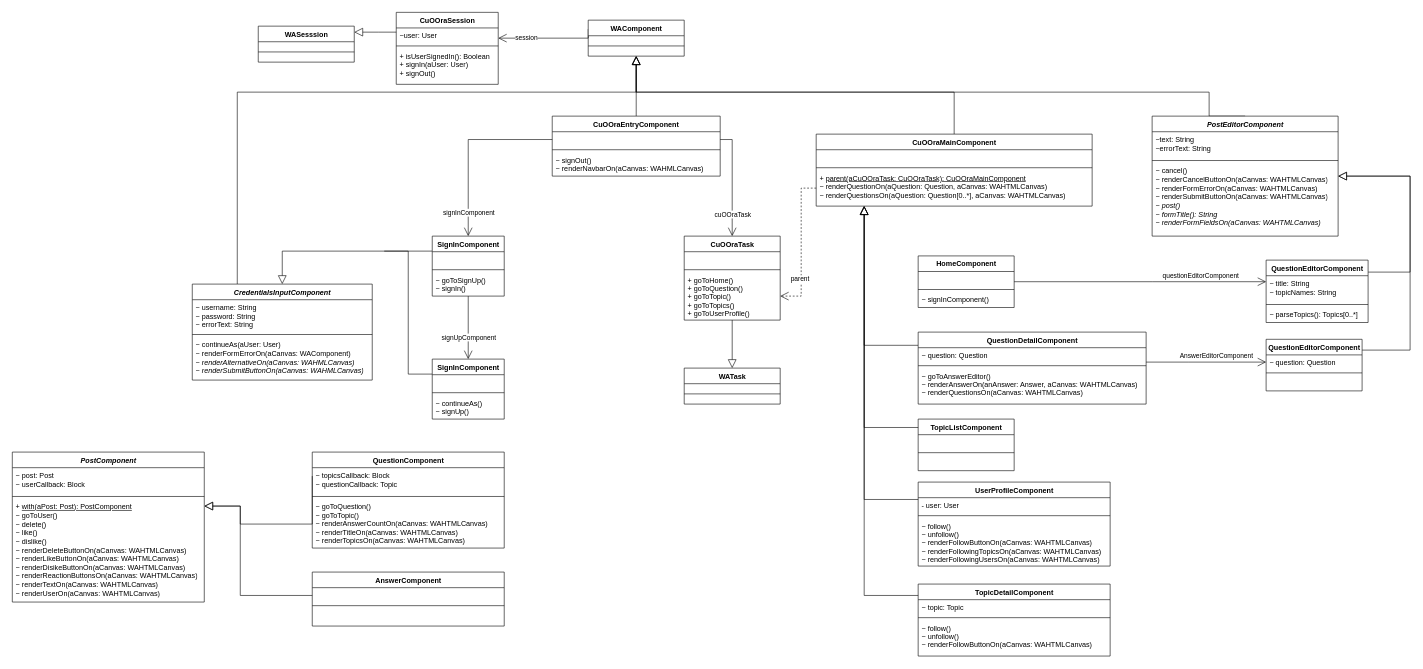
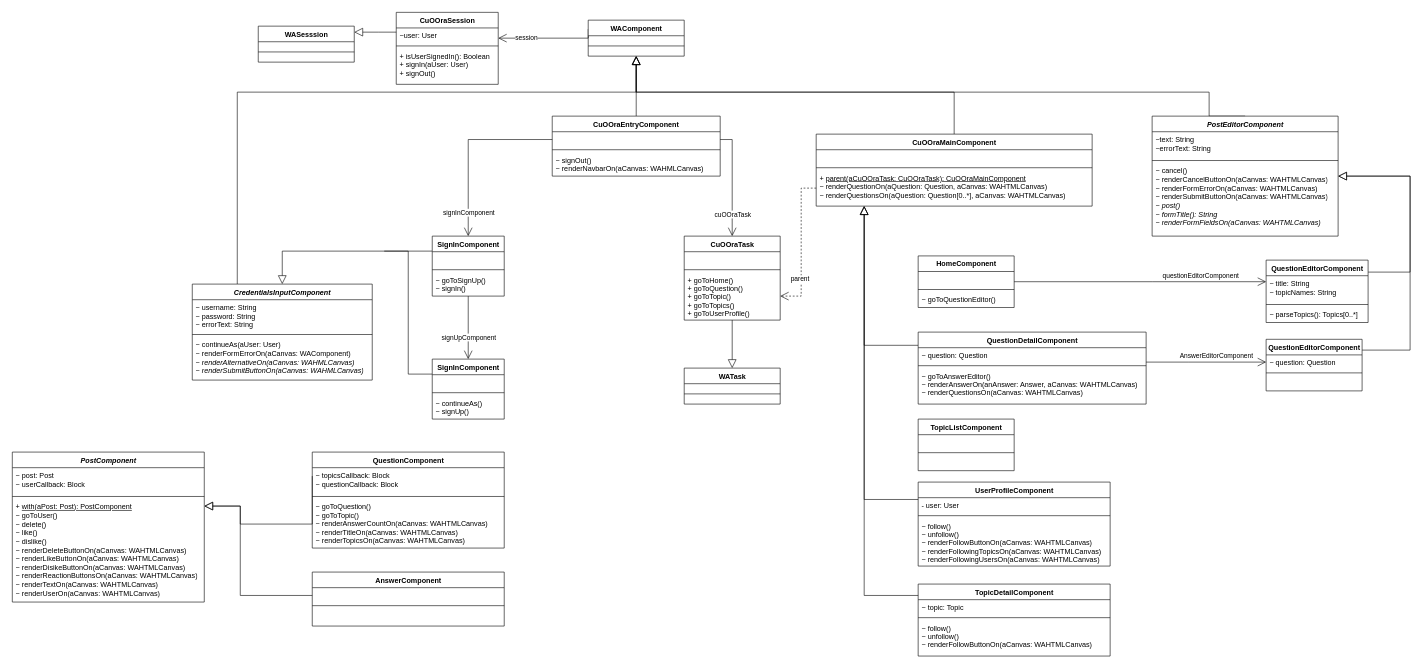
node "− signInComponent()": label "− signInComponent()" -> "− goToQuestionEditor()"
edge "TopicListComponent" -> "CuOOraMainComponent": removed
node "− topicsCallback: Block − questionCallback: Topic": label "− topicsCallback: Block − questionCallback: Topic" -> "− topicsCallback: Block − questionCallback: Block"
